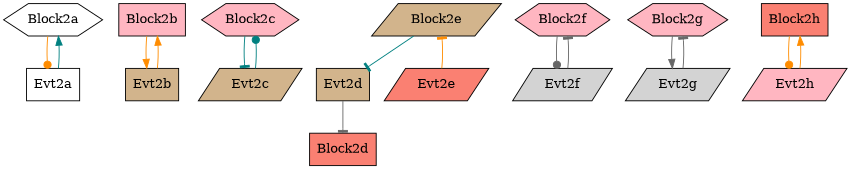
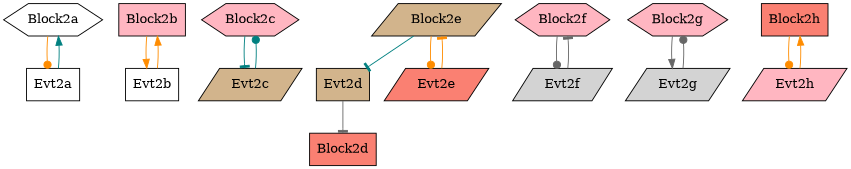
edge "Block2e" -> "Evt2e": added
edge "Evt2g" -> "Block2g": arrowhead tee -> dot
node "Evt2b": fillcolor tan -> white
